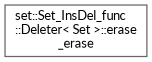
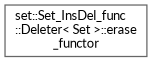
node "set::Set_InsDel_func ::Deleter< Set >::erase _erase": label "set::Set_InsDel_func ::Deleter< Set >::erase _erase" -> "set::Set_InsDel_func ::Deleter< Set >::erase _functor"
